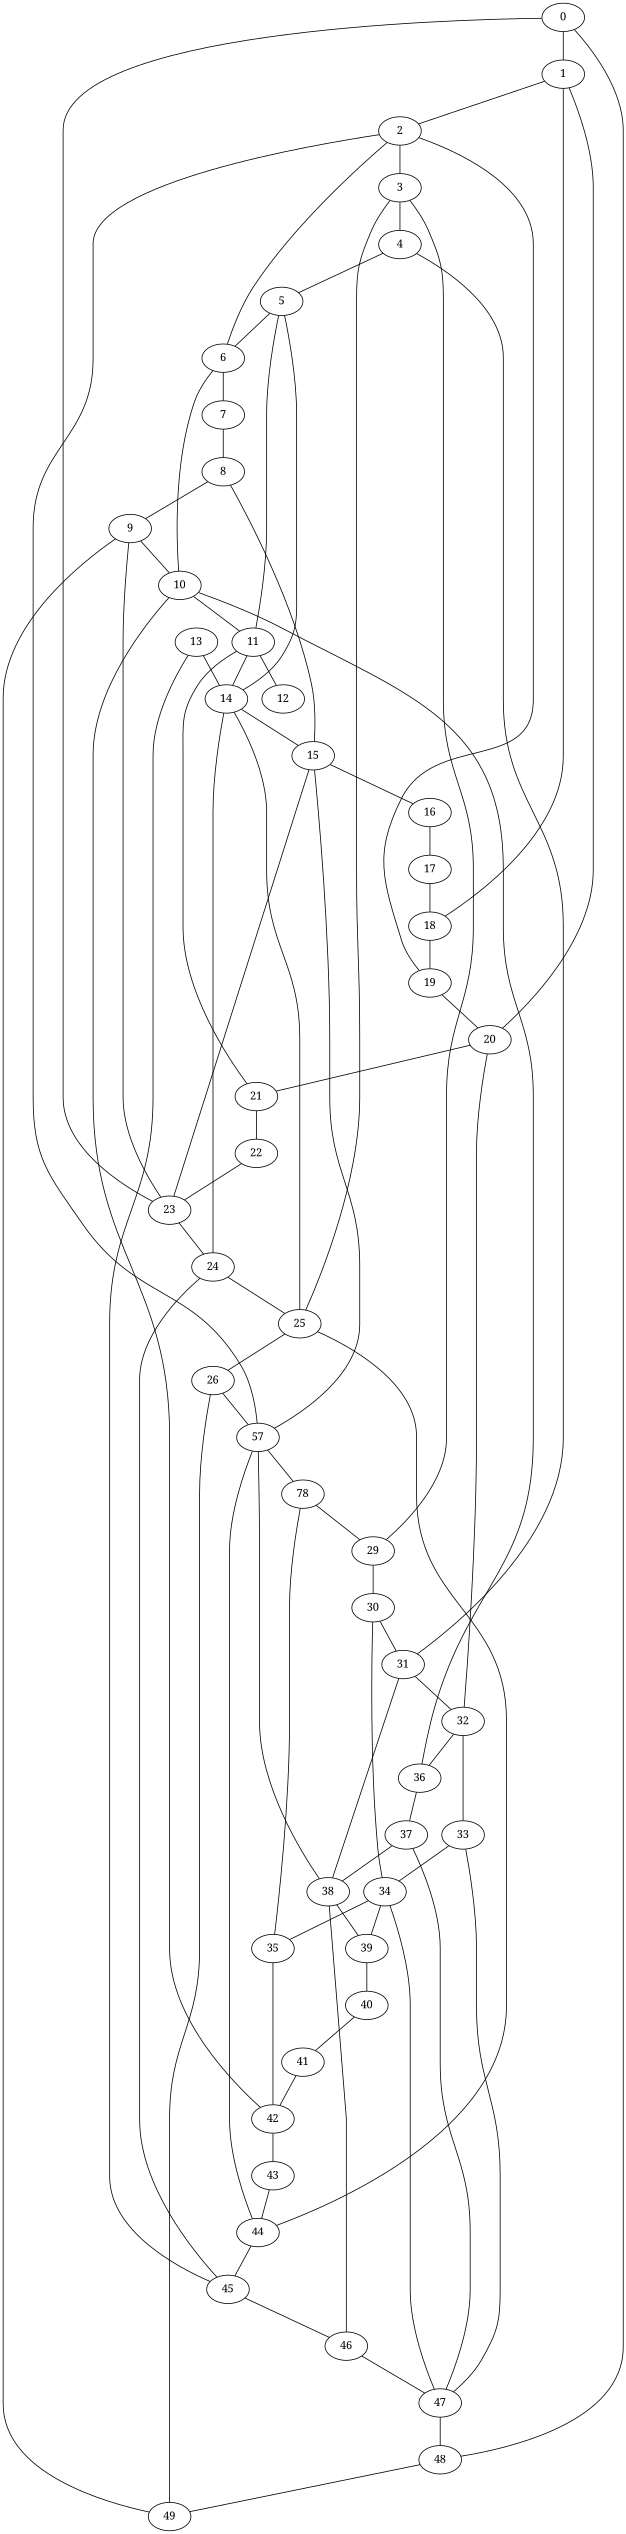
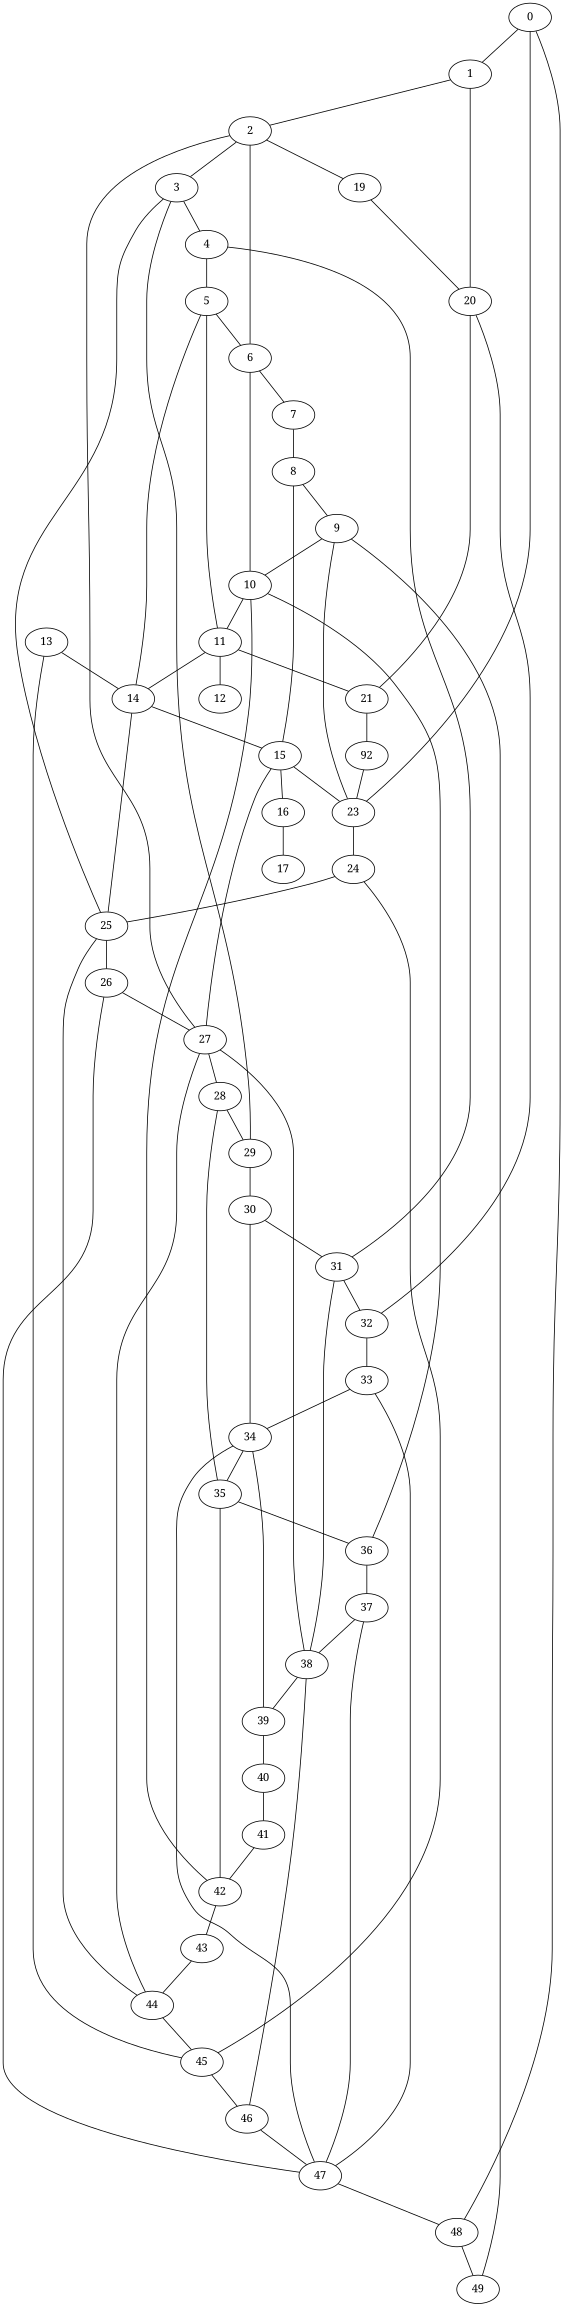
node "18": removed
edge "14" -- "24": removed
node "22": label "22" -> "92"
node "57": label "57" -> "27"
node "78": label "78" -> "28"
edge "32" -- "36": now "35" -- "36"
edge "26" -- "49": now "26" -- "47"
